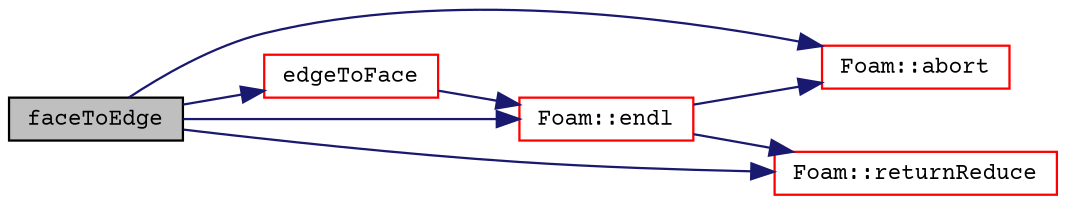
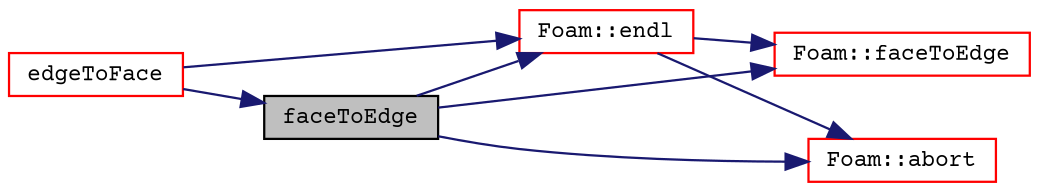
edge "faceToEdge" -> "edgeToFace": reversed
node "Foam::returnReduce": label "Foam::returnReduce" -> "Foam::faceToEdge"
